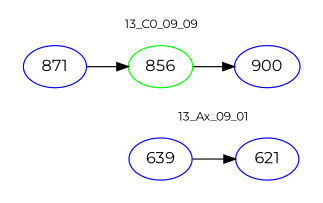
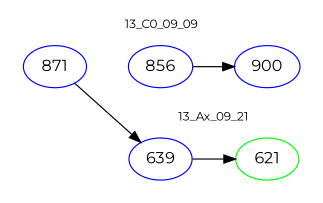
edge "871" -> "856": now "871" -> "639"
node "856": color green -> blue
cluster "13_Ax_09_01": label "13_Ax_09_01" -> "13_Ax_09_21"
node "621": color blue -> green
